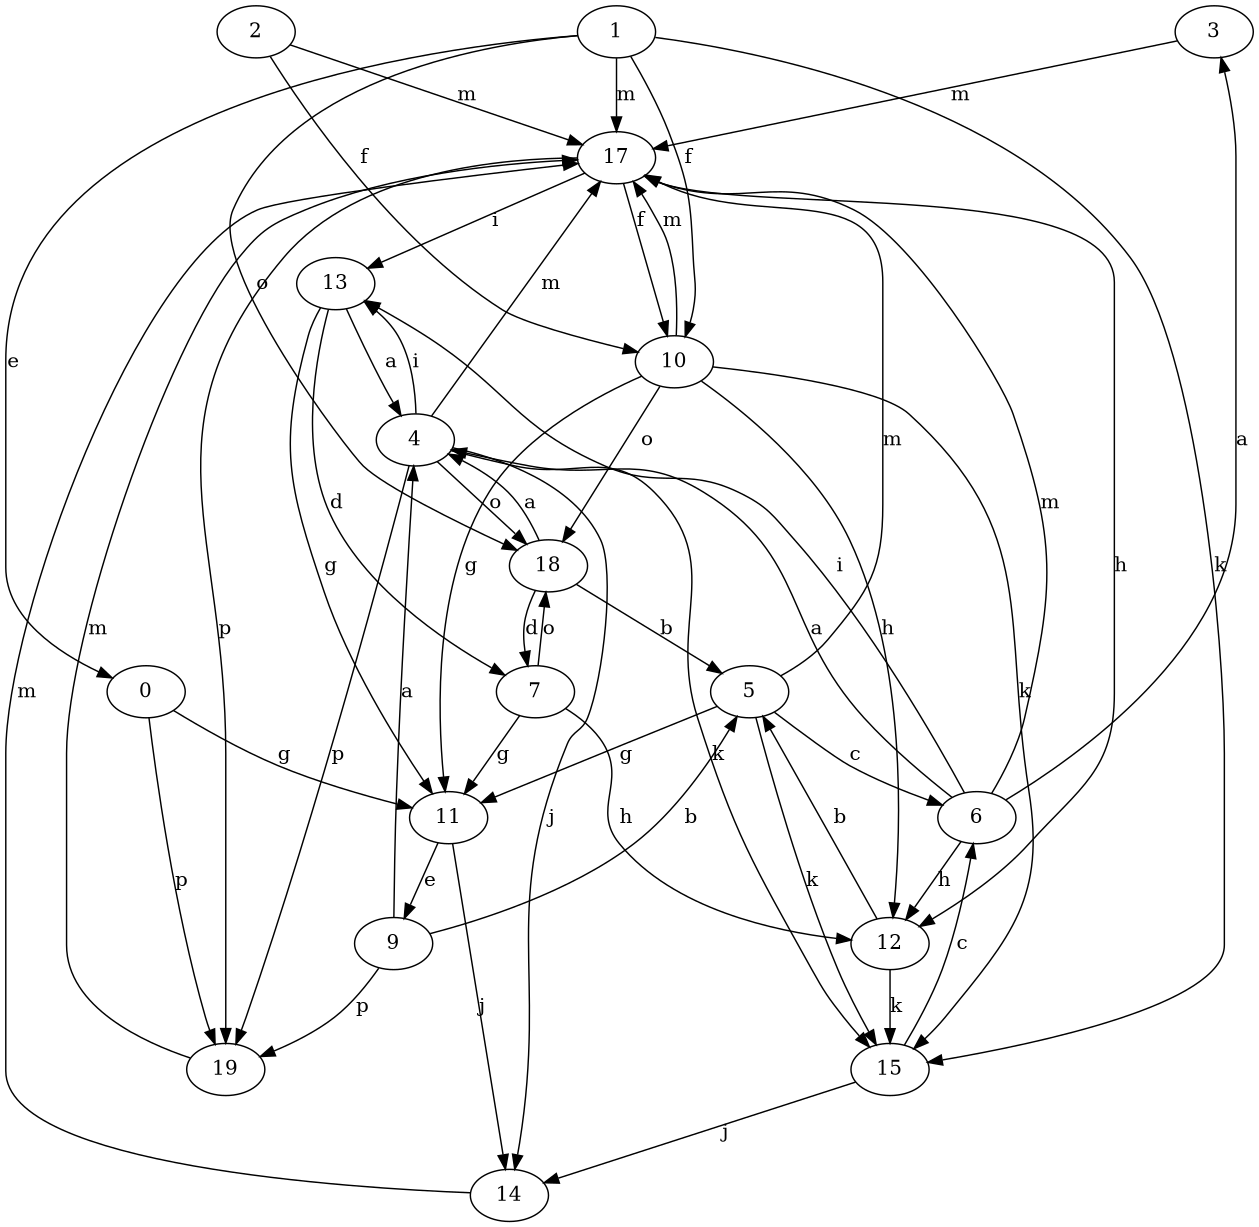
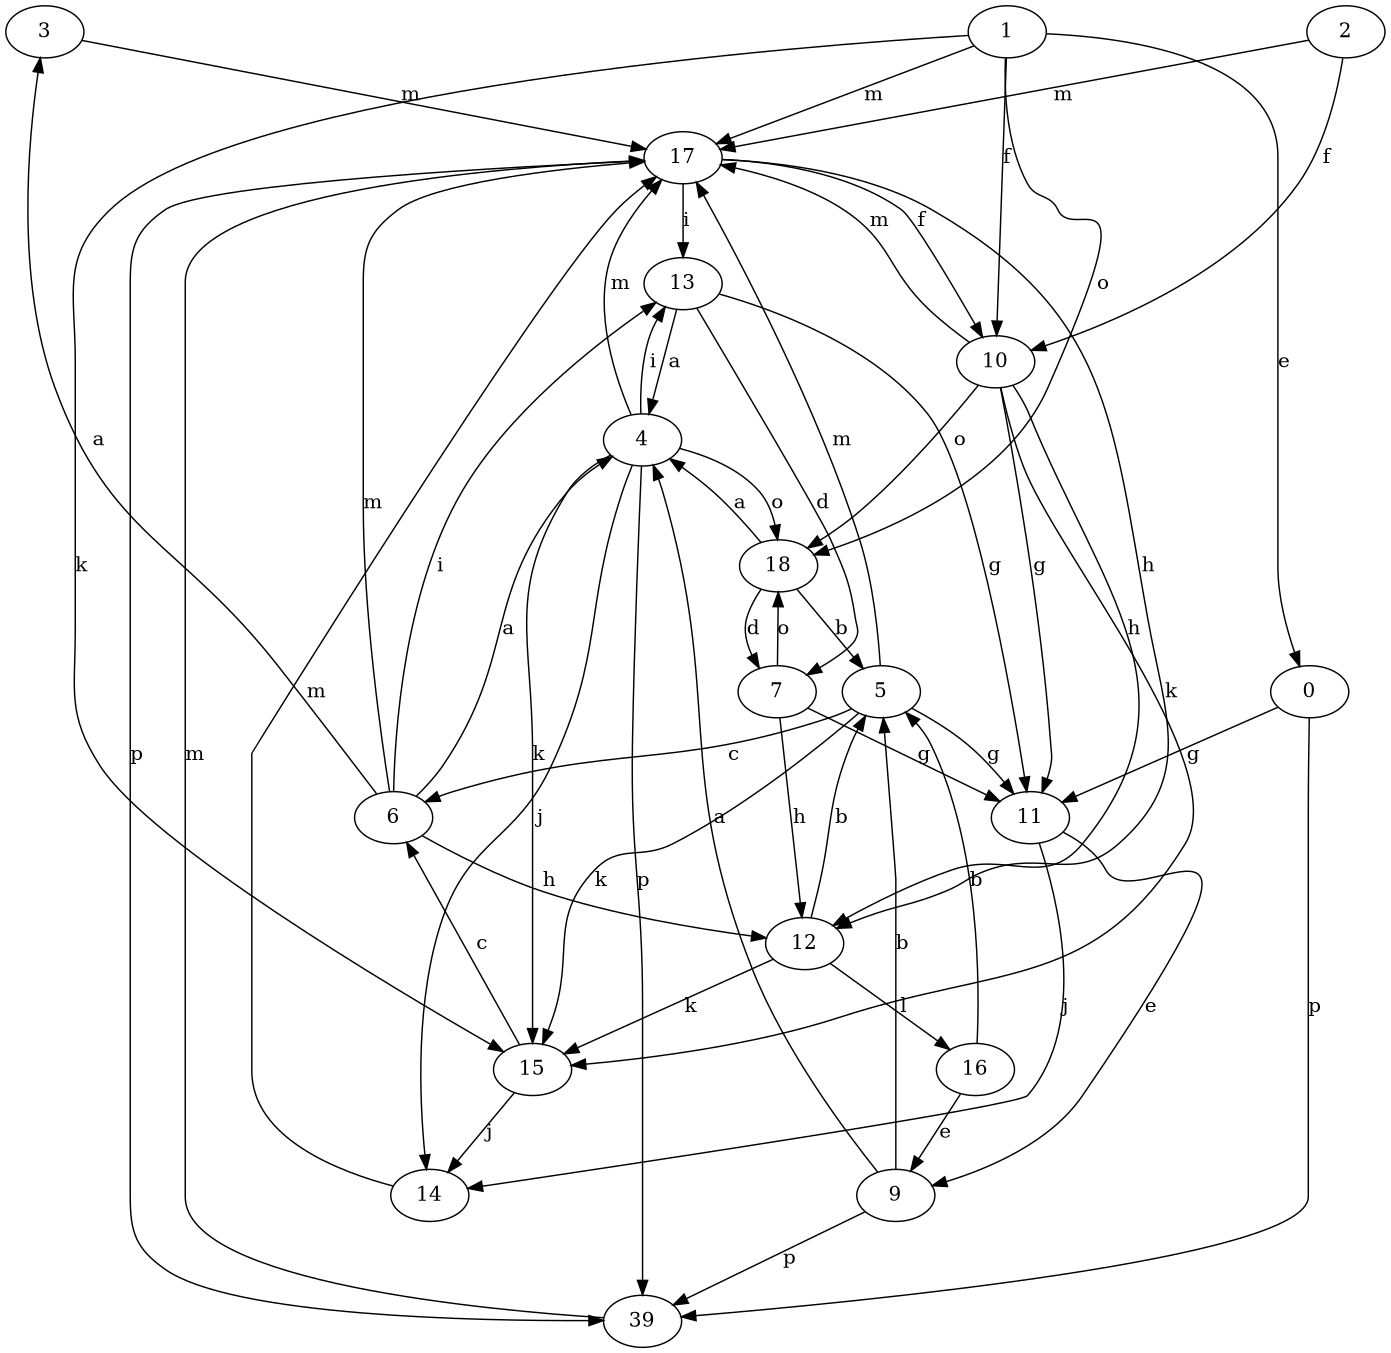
node "19": label "19" -> "39"
node "16": added
